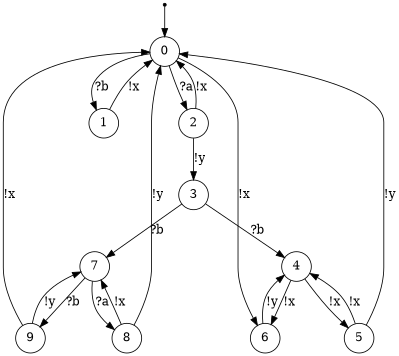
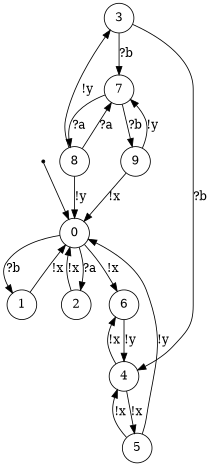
edge "2" -> "3": now "8" -> "3"
edge "8" -> "7": label "!x" -> "?a"
